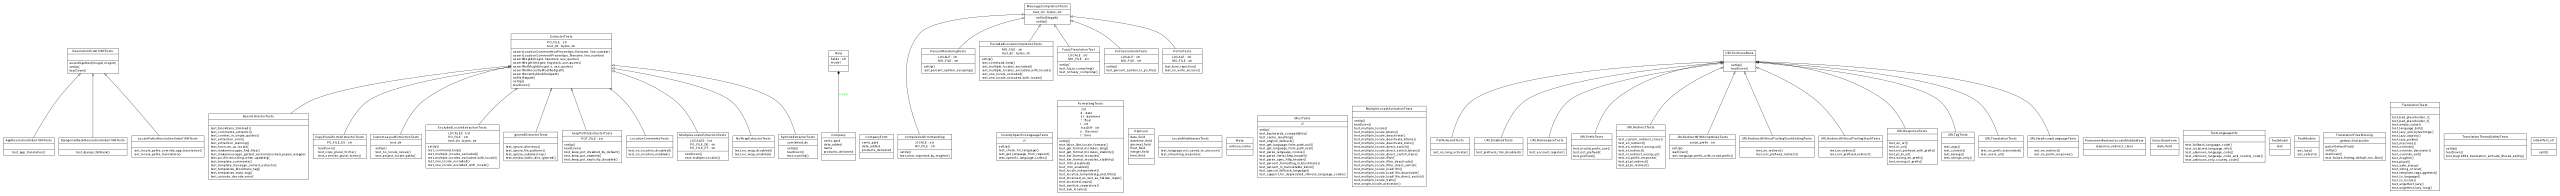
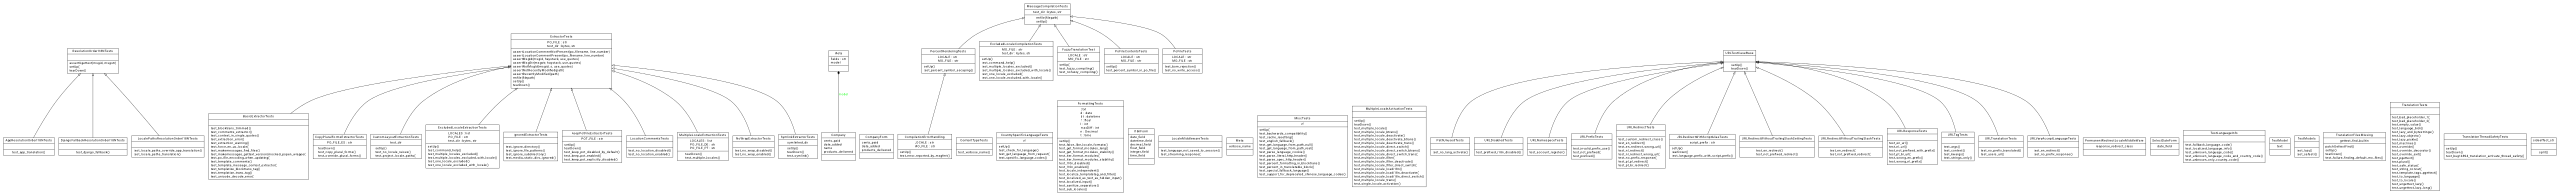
edge "CompilationErrorHandling" -> "MessageCompilationTests": now "CompilationErrorHandling" -> "PercentRenderingTests"
node "ContentTypeTests": added
node "TranslationTests": text "test_msgfmt()" -> "test_pgettext()"
